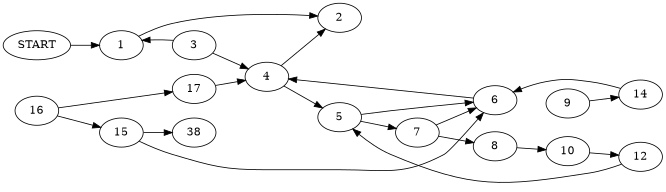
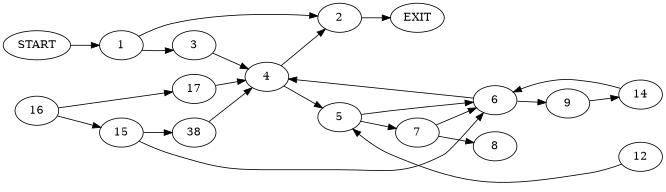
node "EXIT": added
edge "3" -> "1": reversed
edge "6" -> "9": added
edge "38" -> "4": added
node "10": removed
